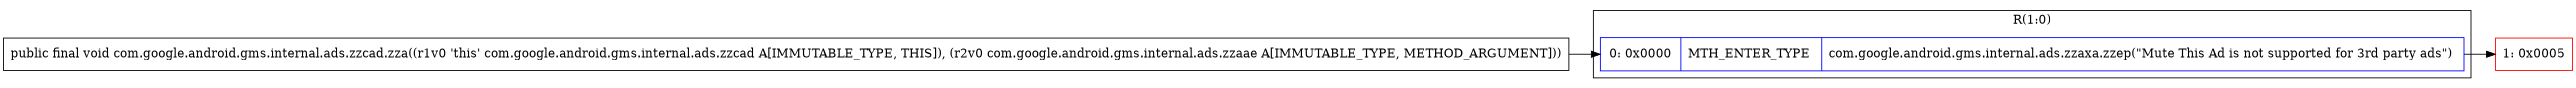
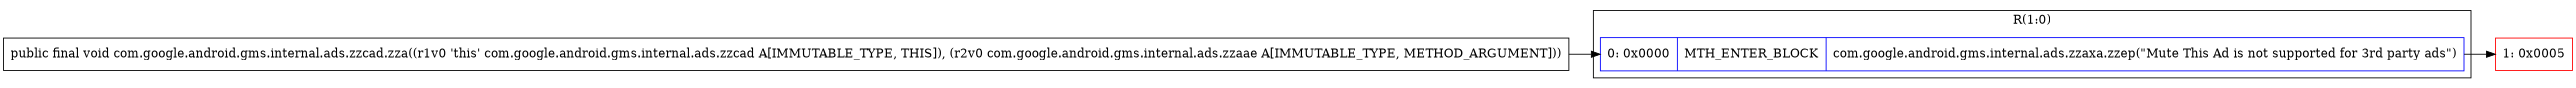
node "0: 0x0000": text "MTH_ENTER_TYPE" -> "MTH_ENTER_BLOCK"
